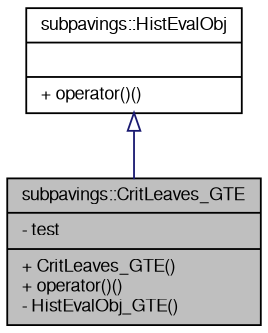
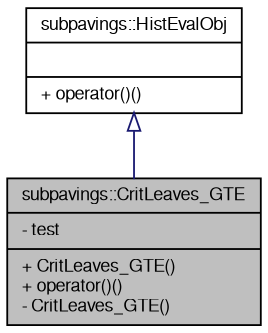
node "subpavings::CritLeaves_GTE": text "- HistEvalObj_GTE()" -> "- CritLeaves_GTE()"
